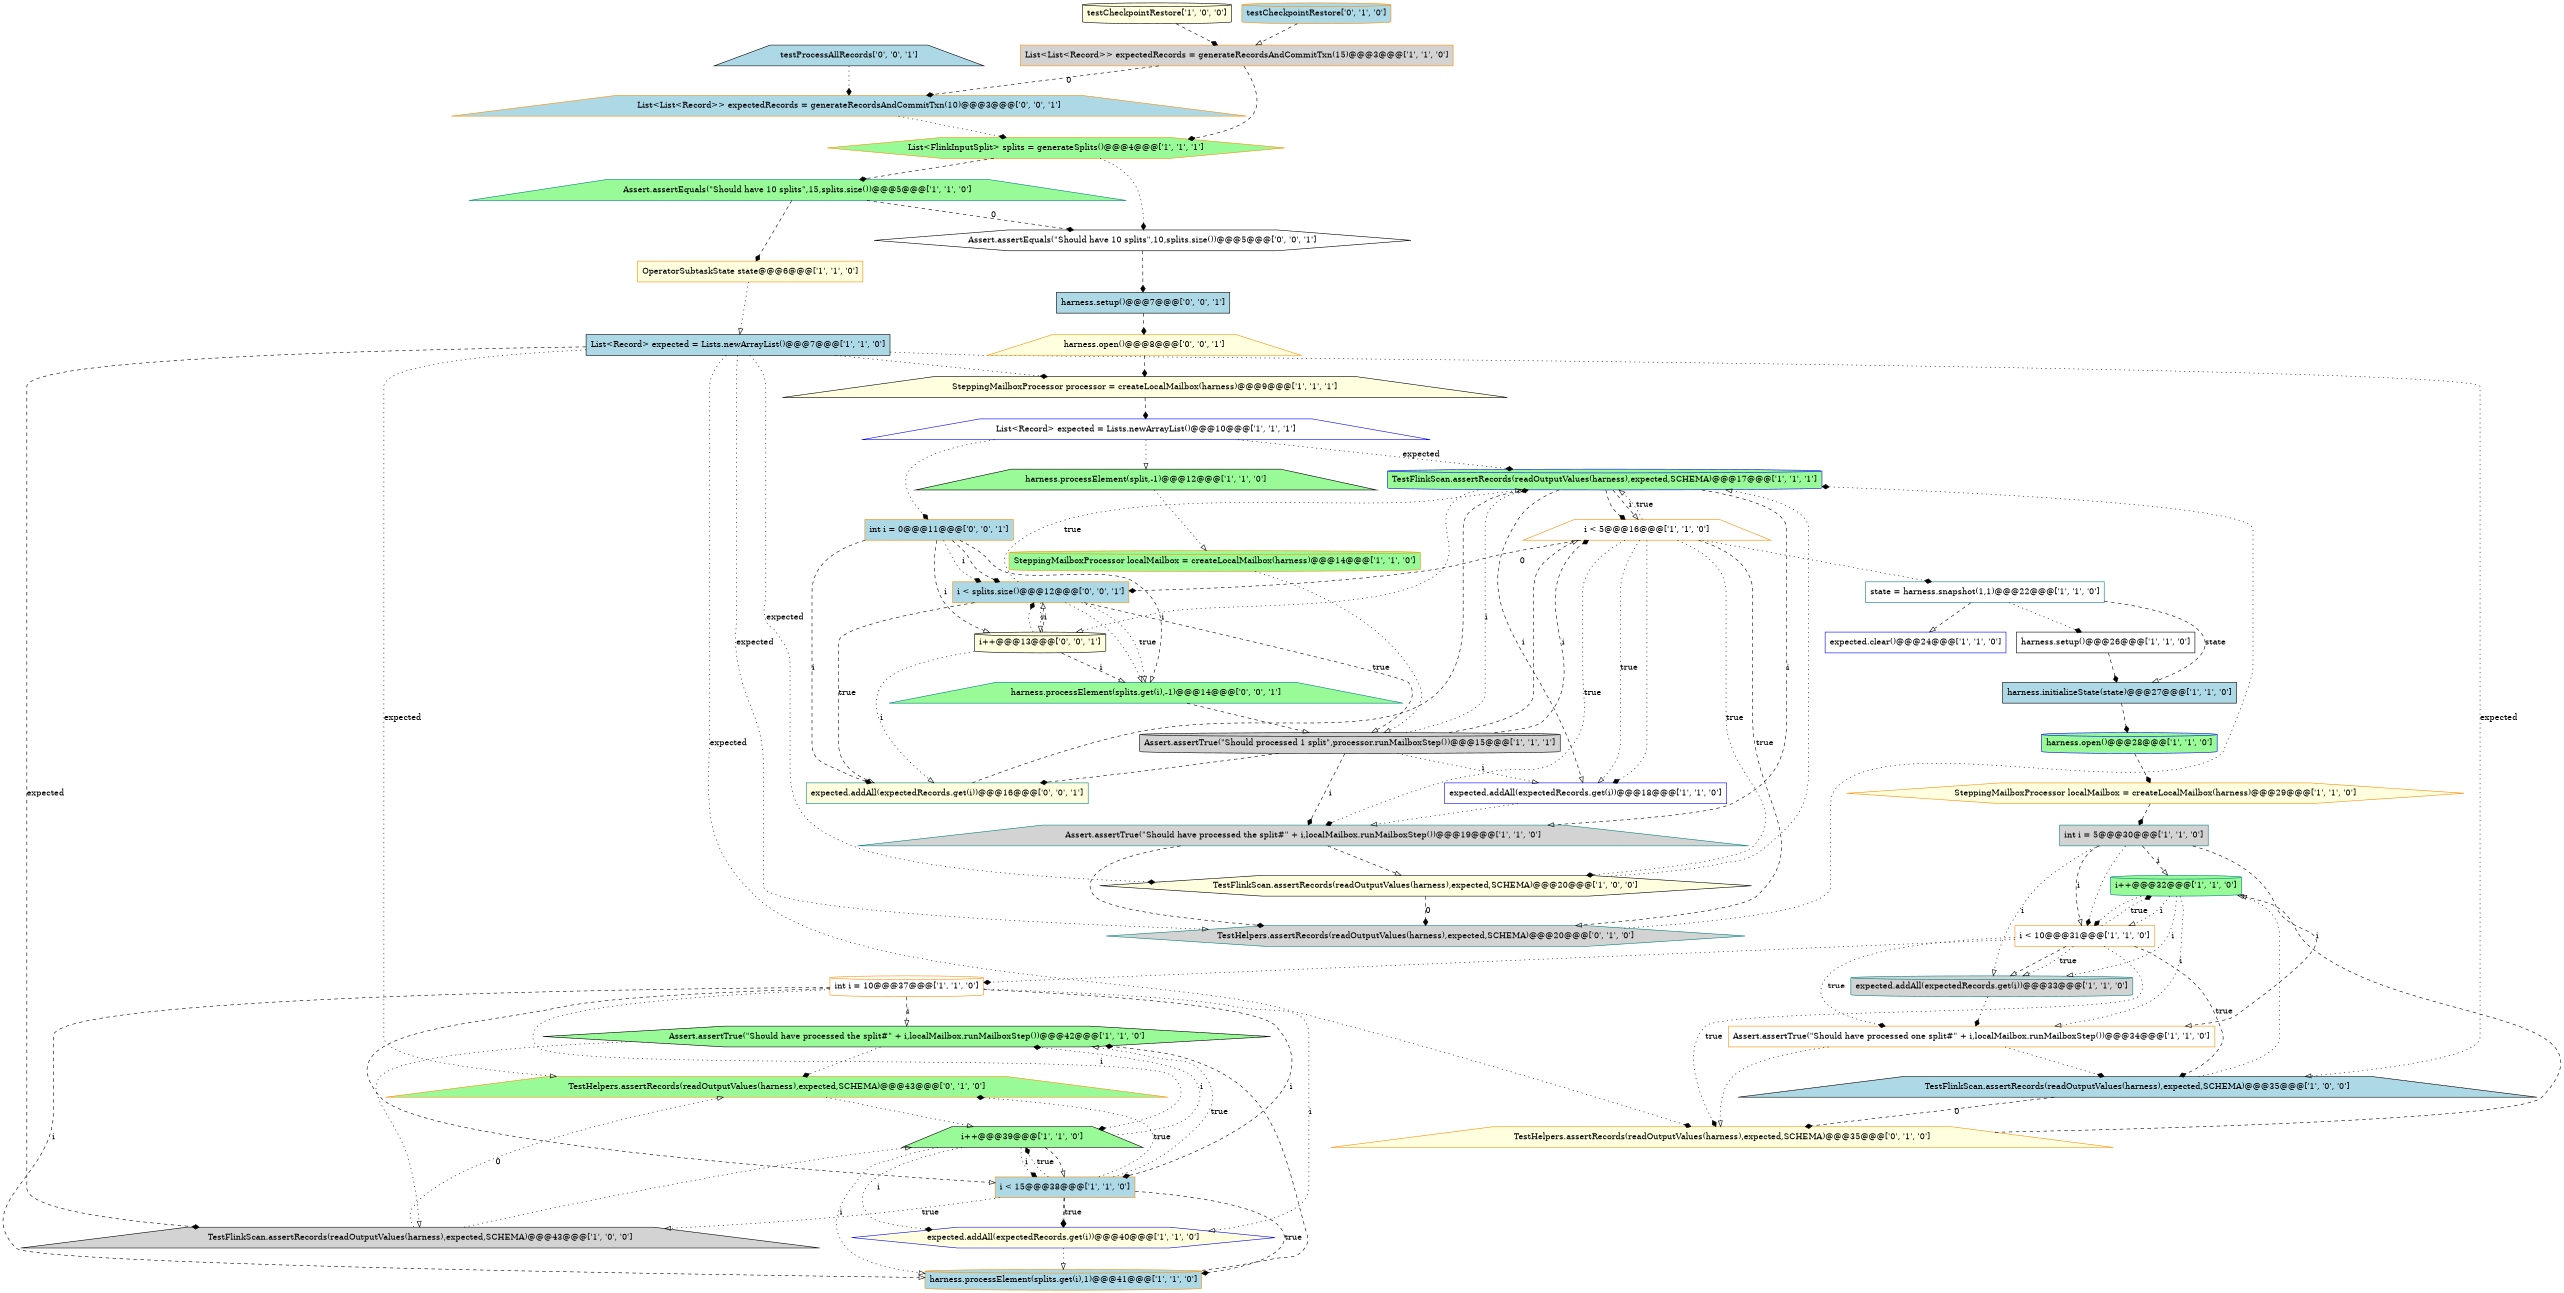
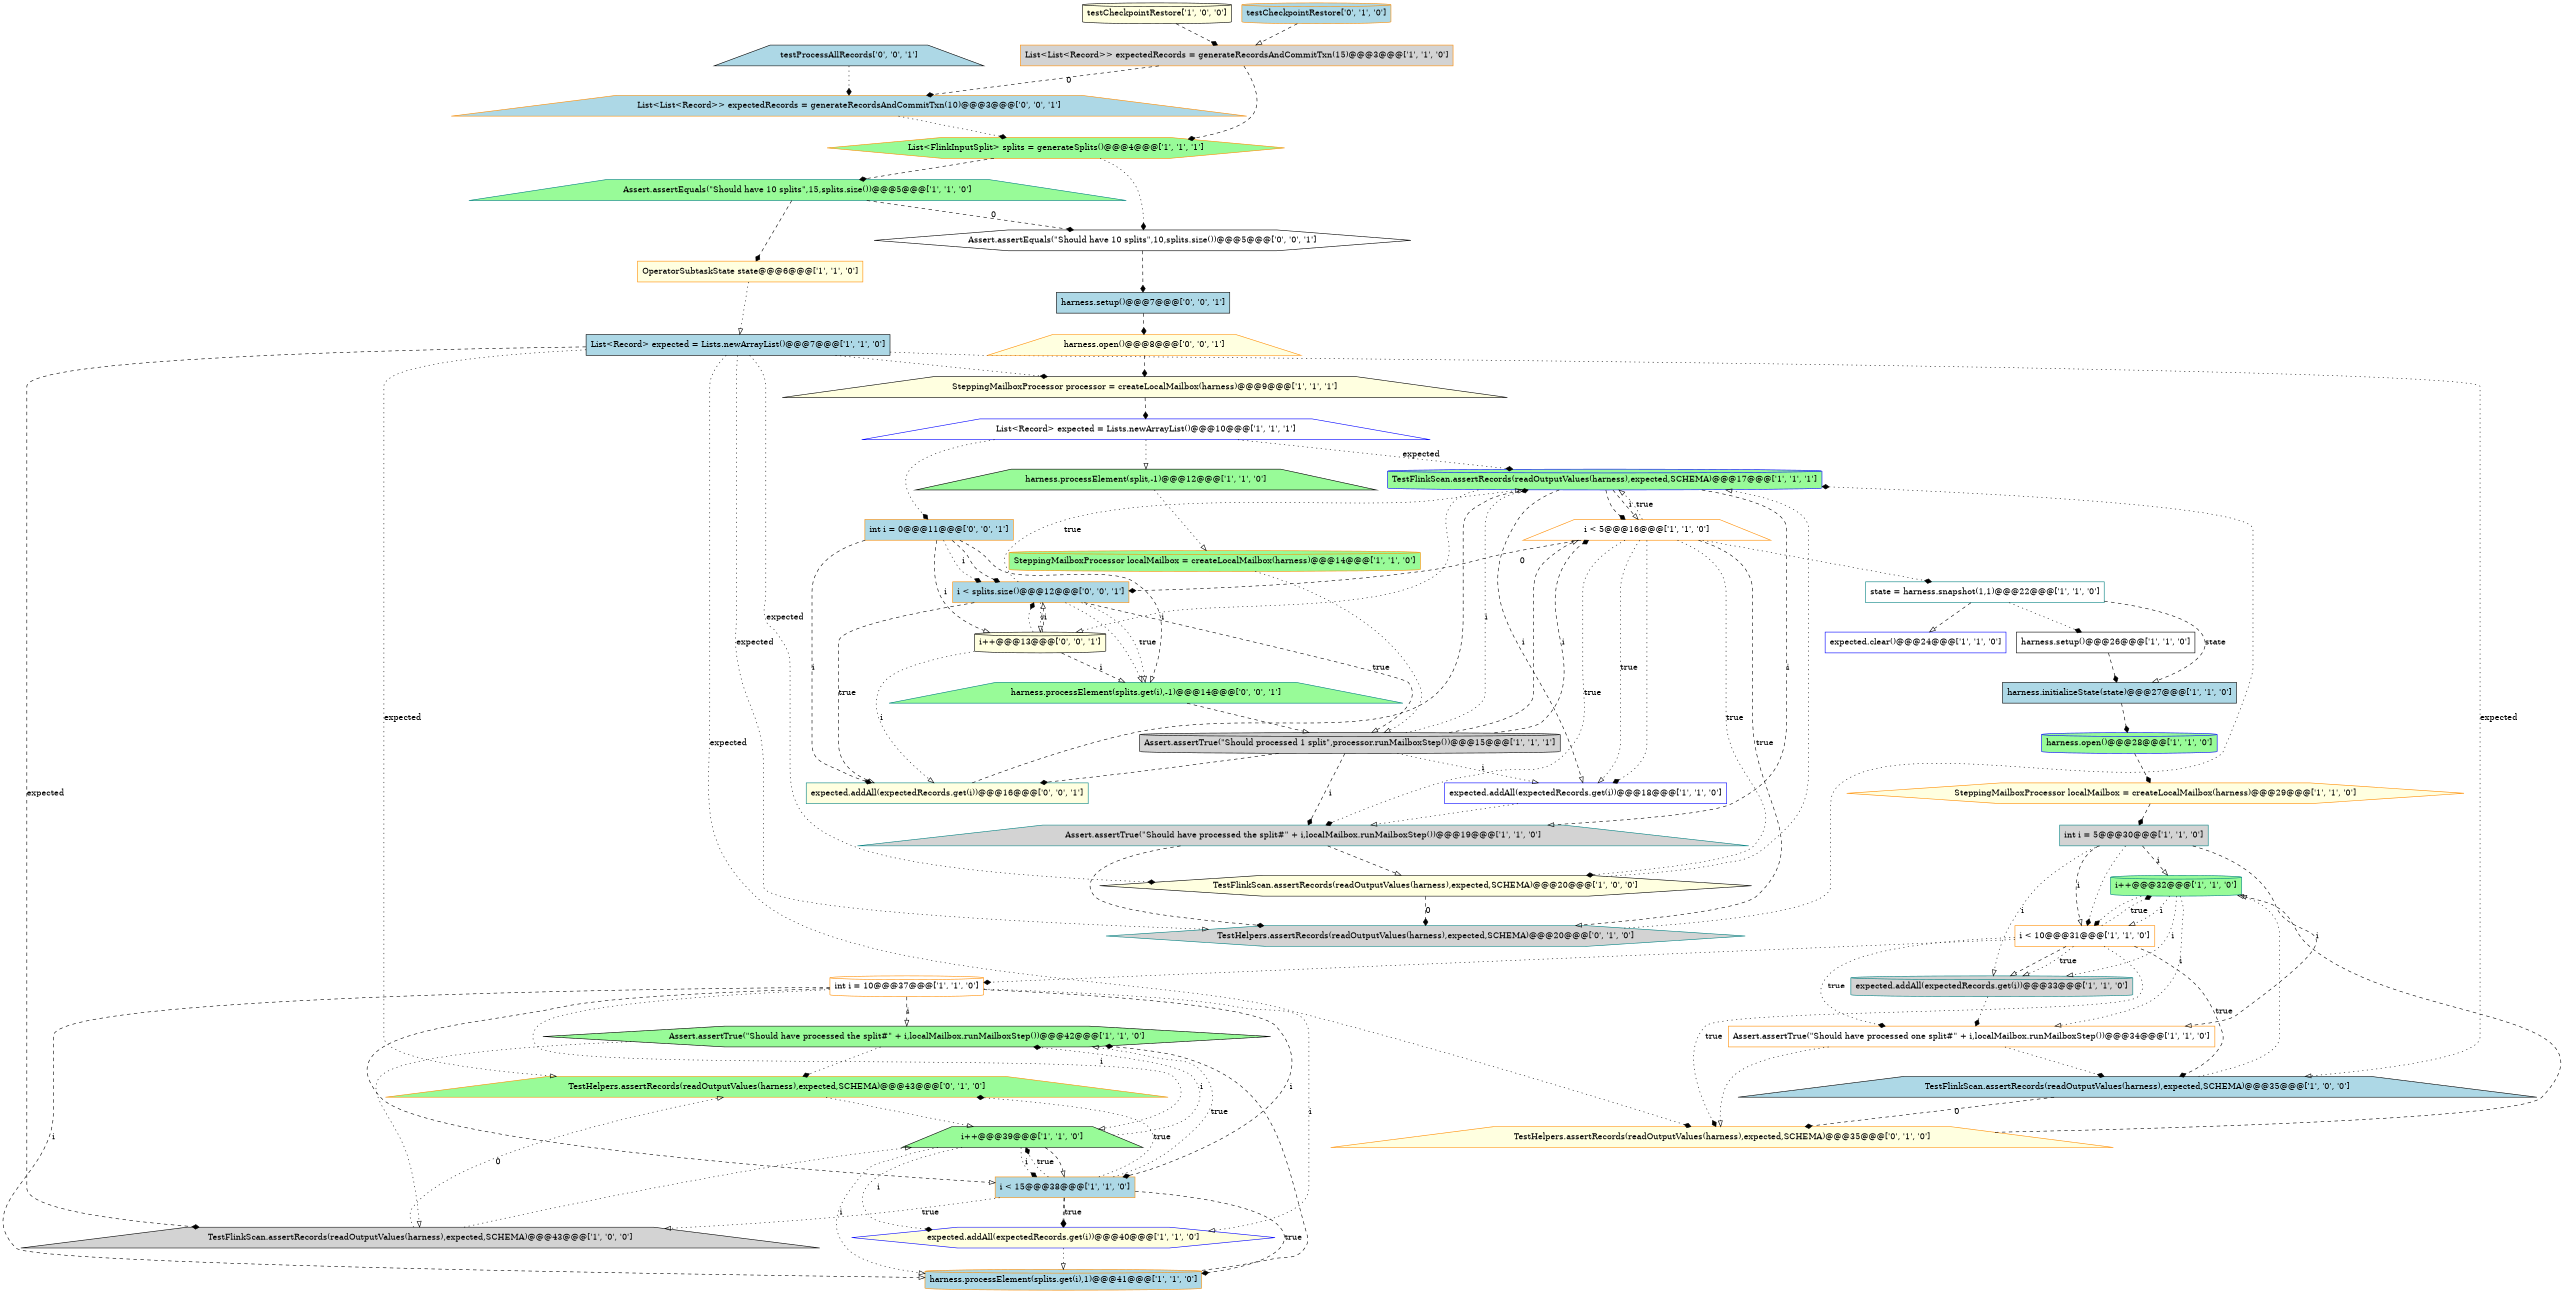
edge "int i = 10@@@37@@@['1', '1', '0']" -> "i++@@@39@@@['1', '1', '0']": arrowhead diamond -> onormal
